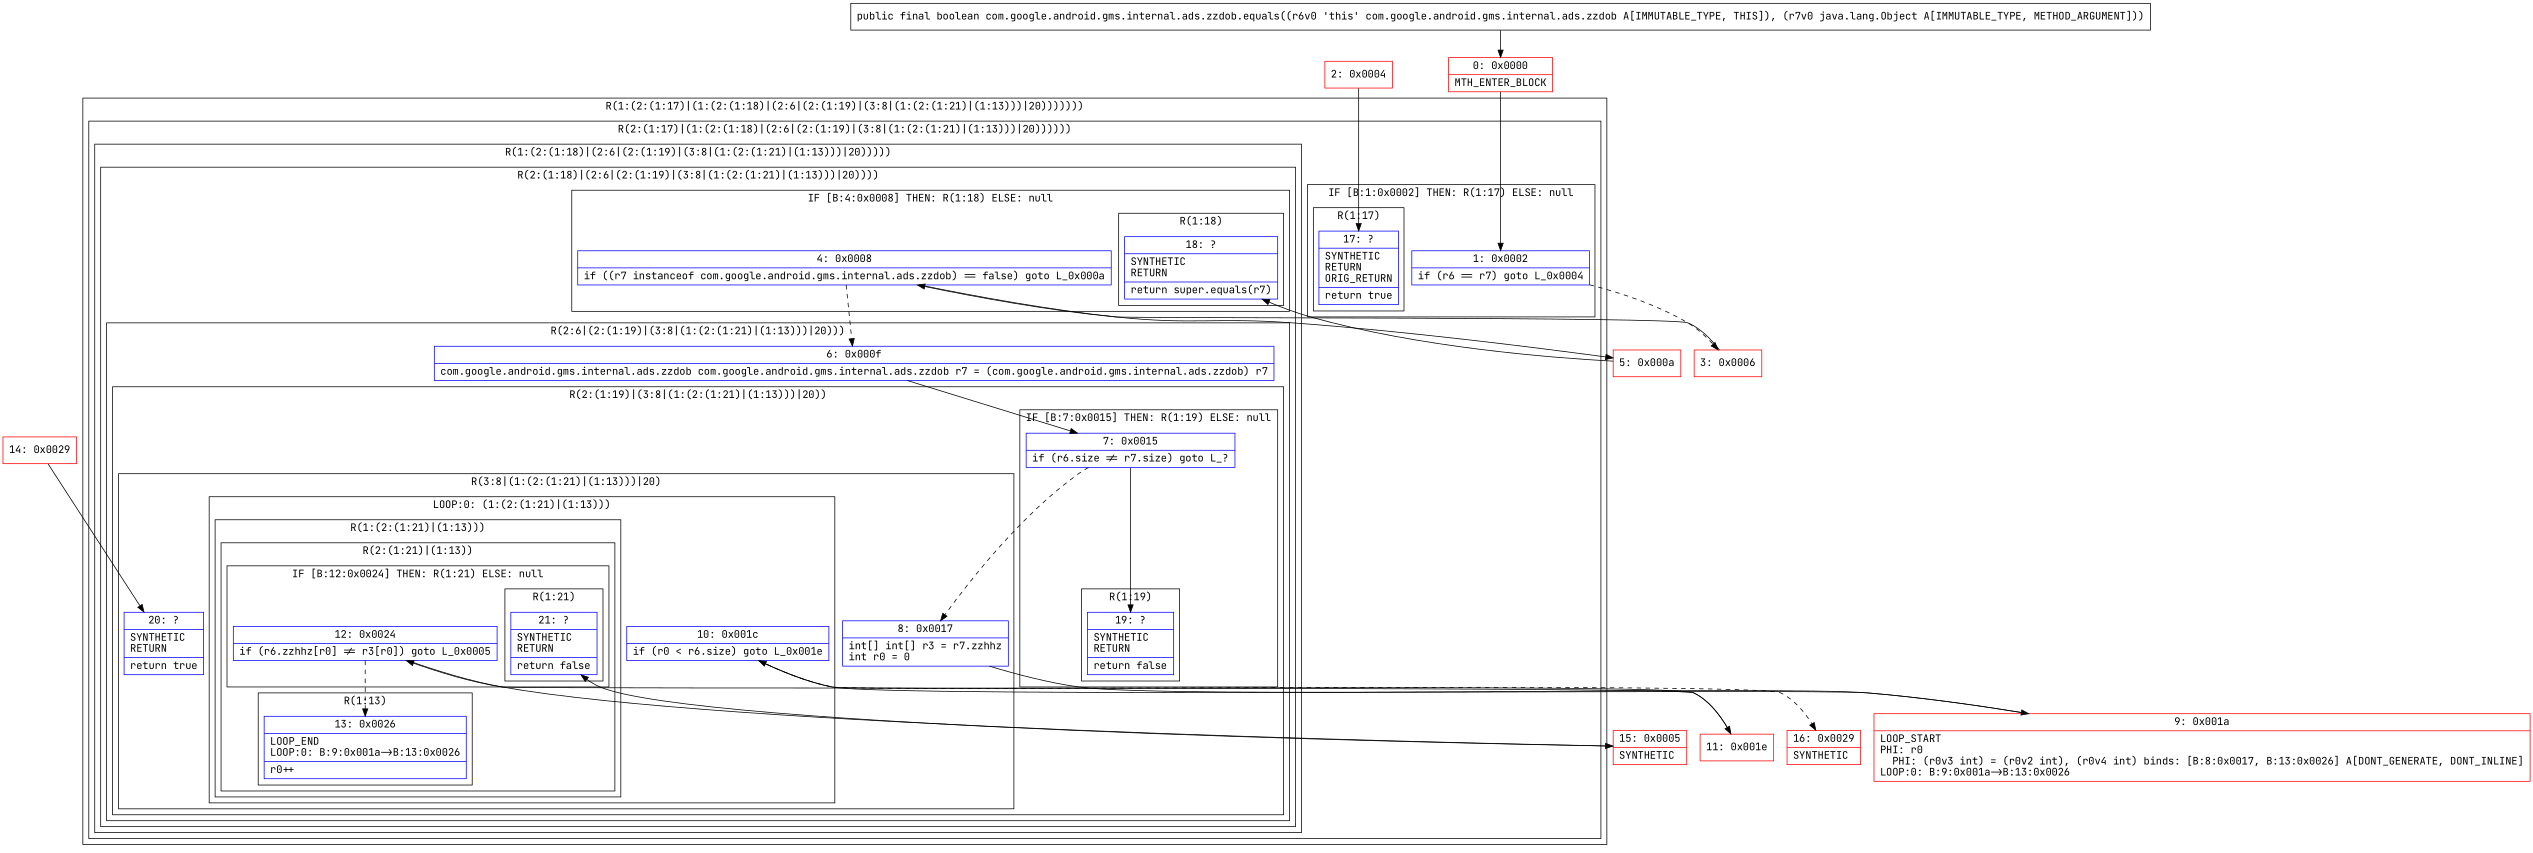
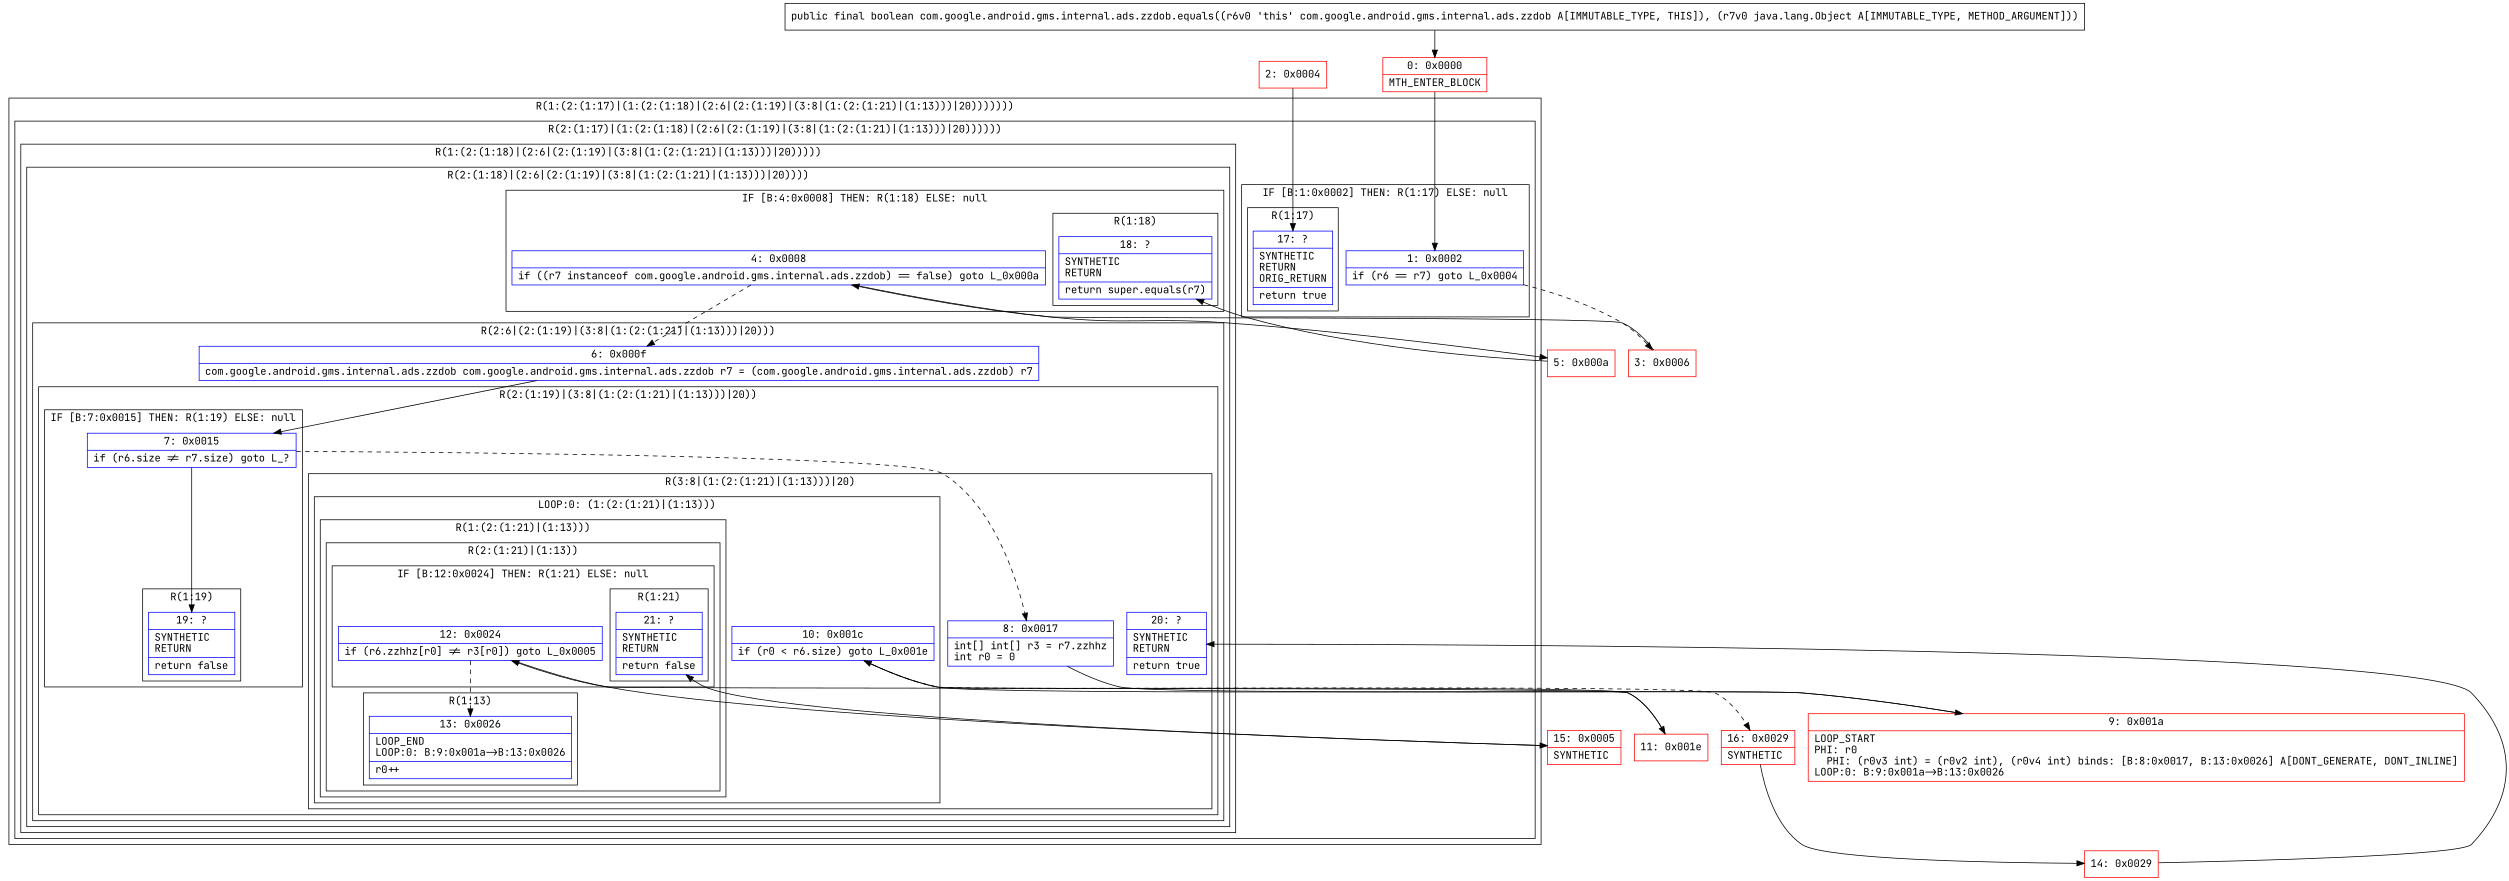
edge "16: 0x0029" -> "14: 0x0029": added
